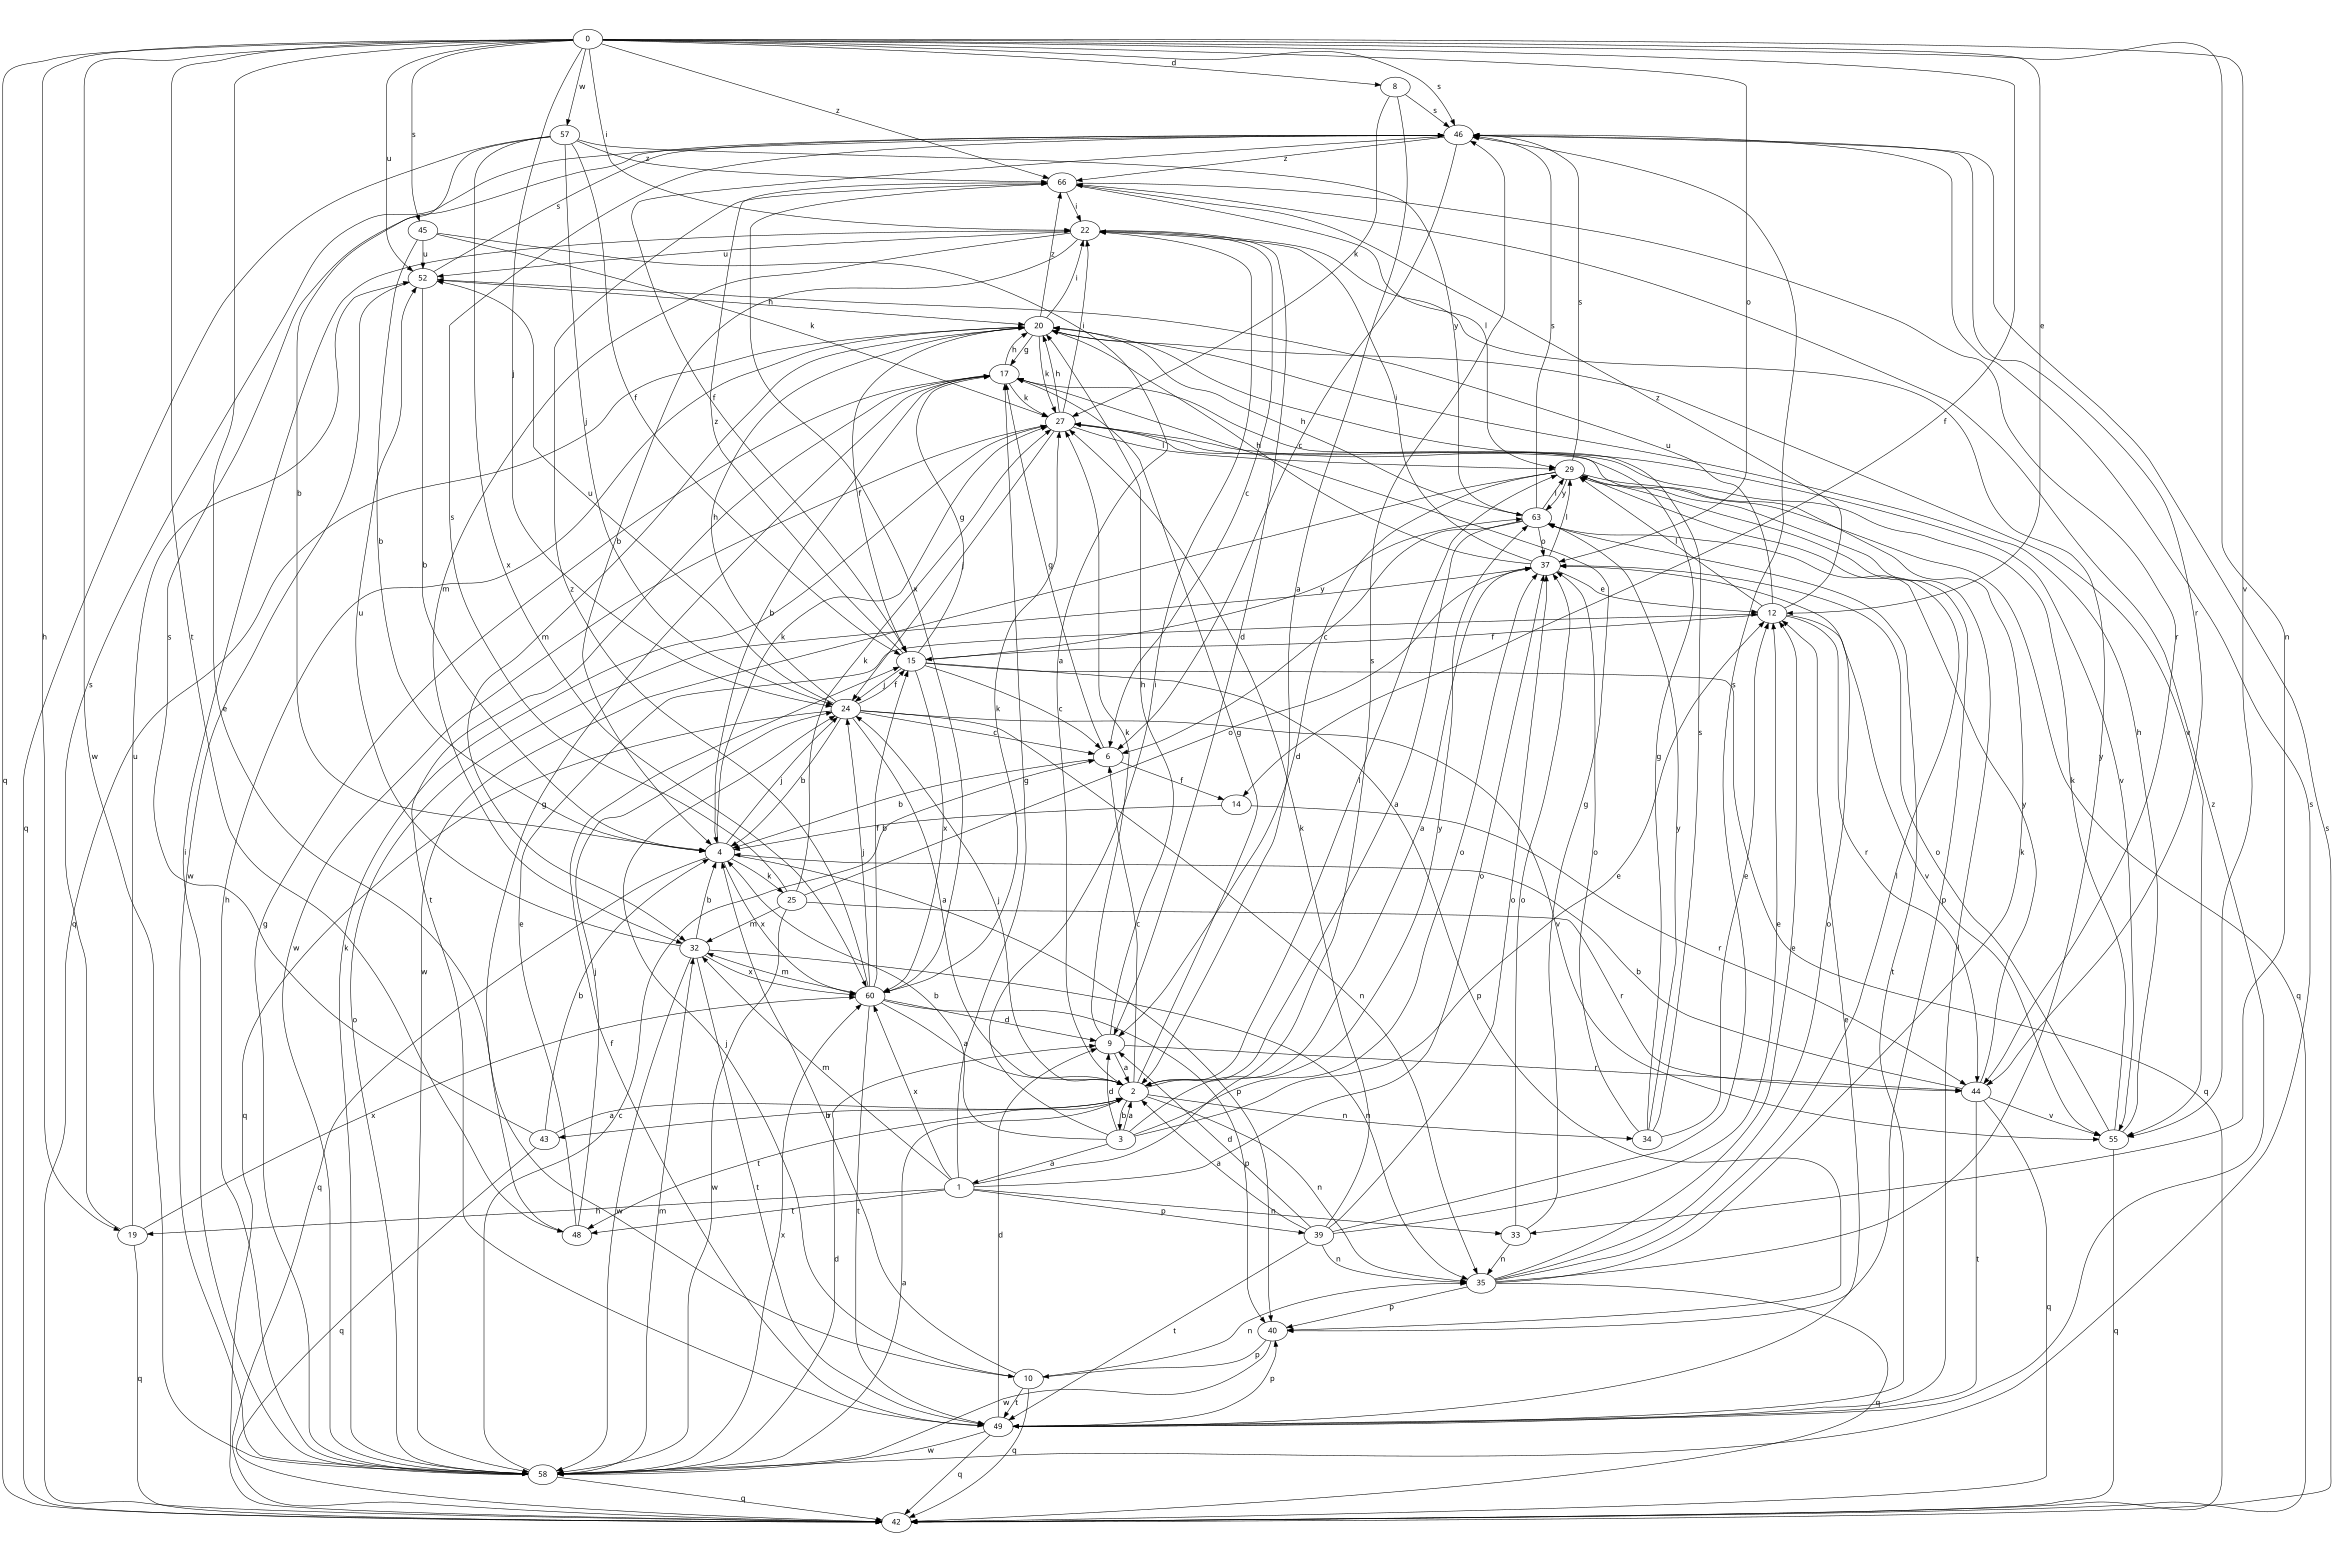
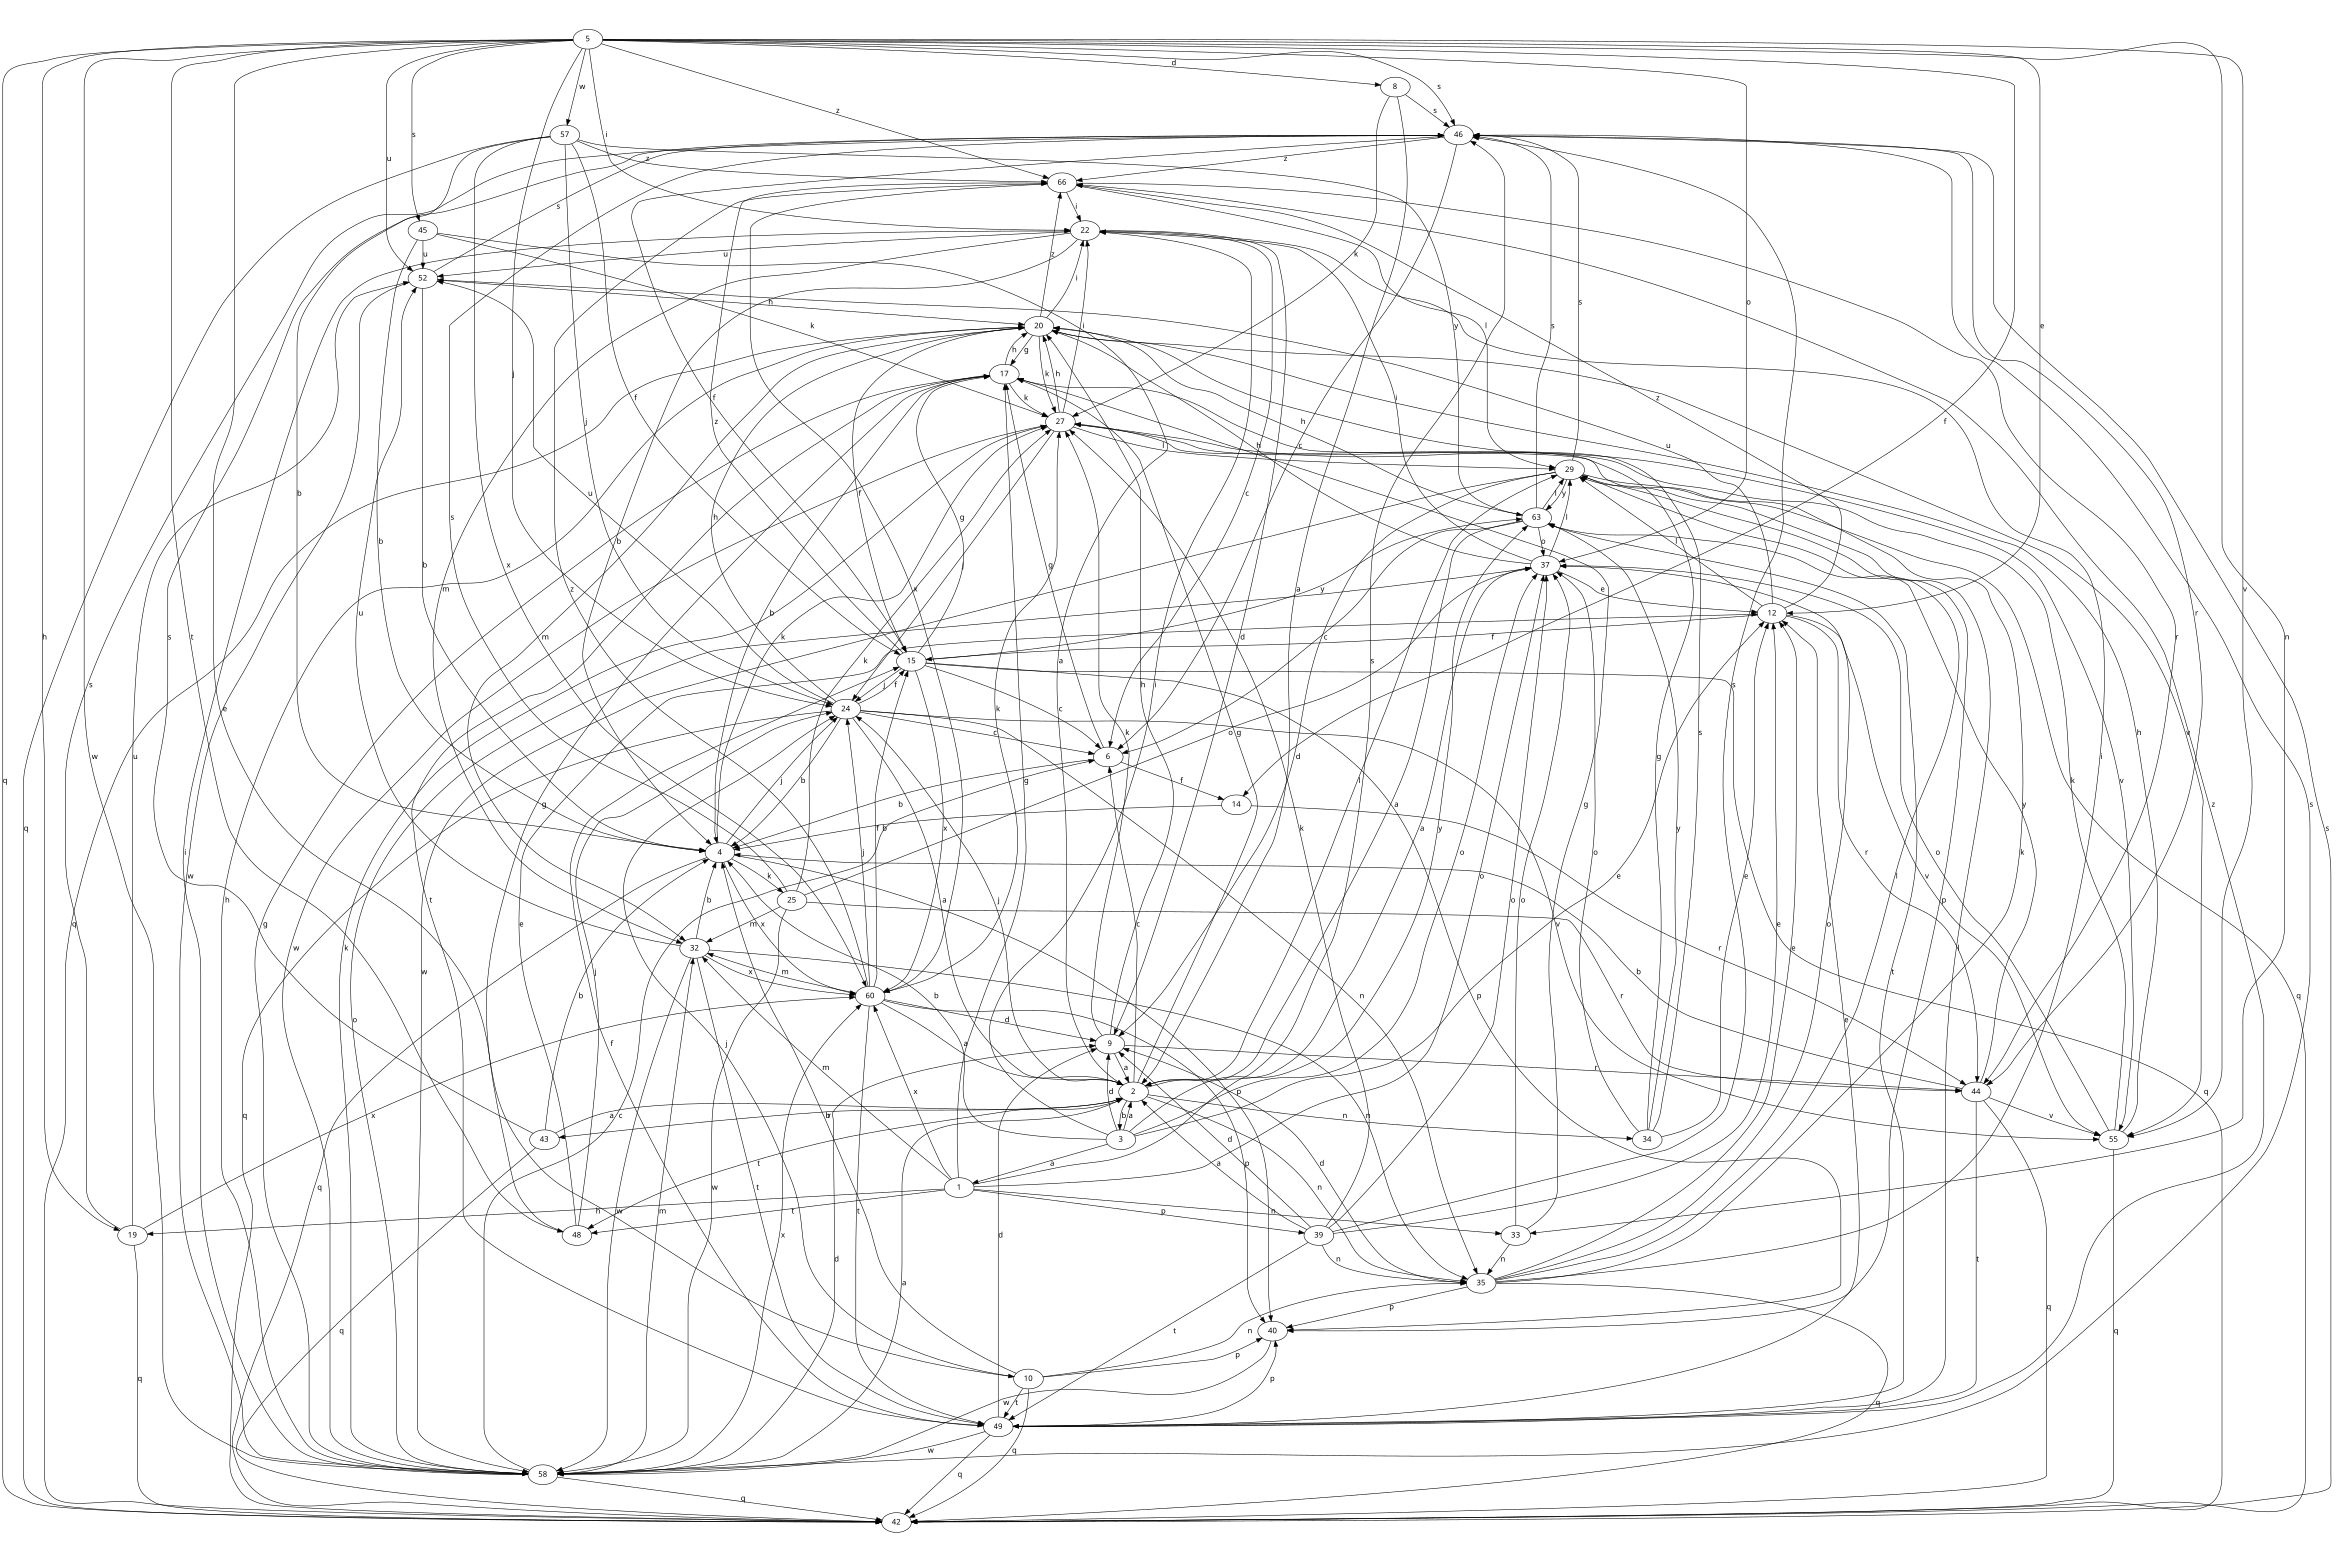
node "0": label "0" -> "5"
edge "35" -> "22": label "y" -> "i"
edge "35" -> "9": added, label "d"
edge "40" -> "10": reversed
